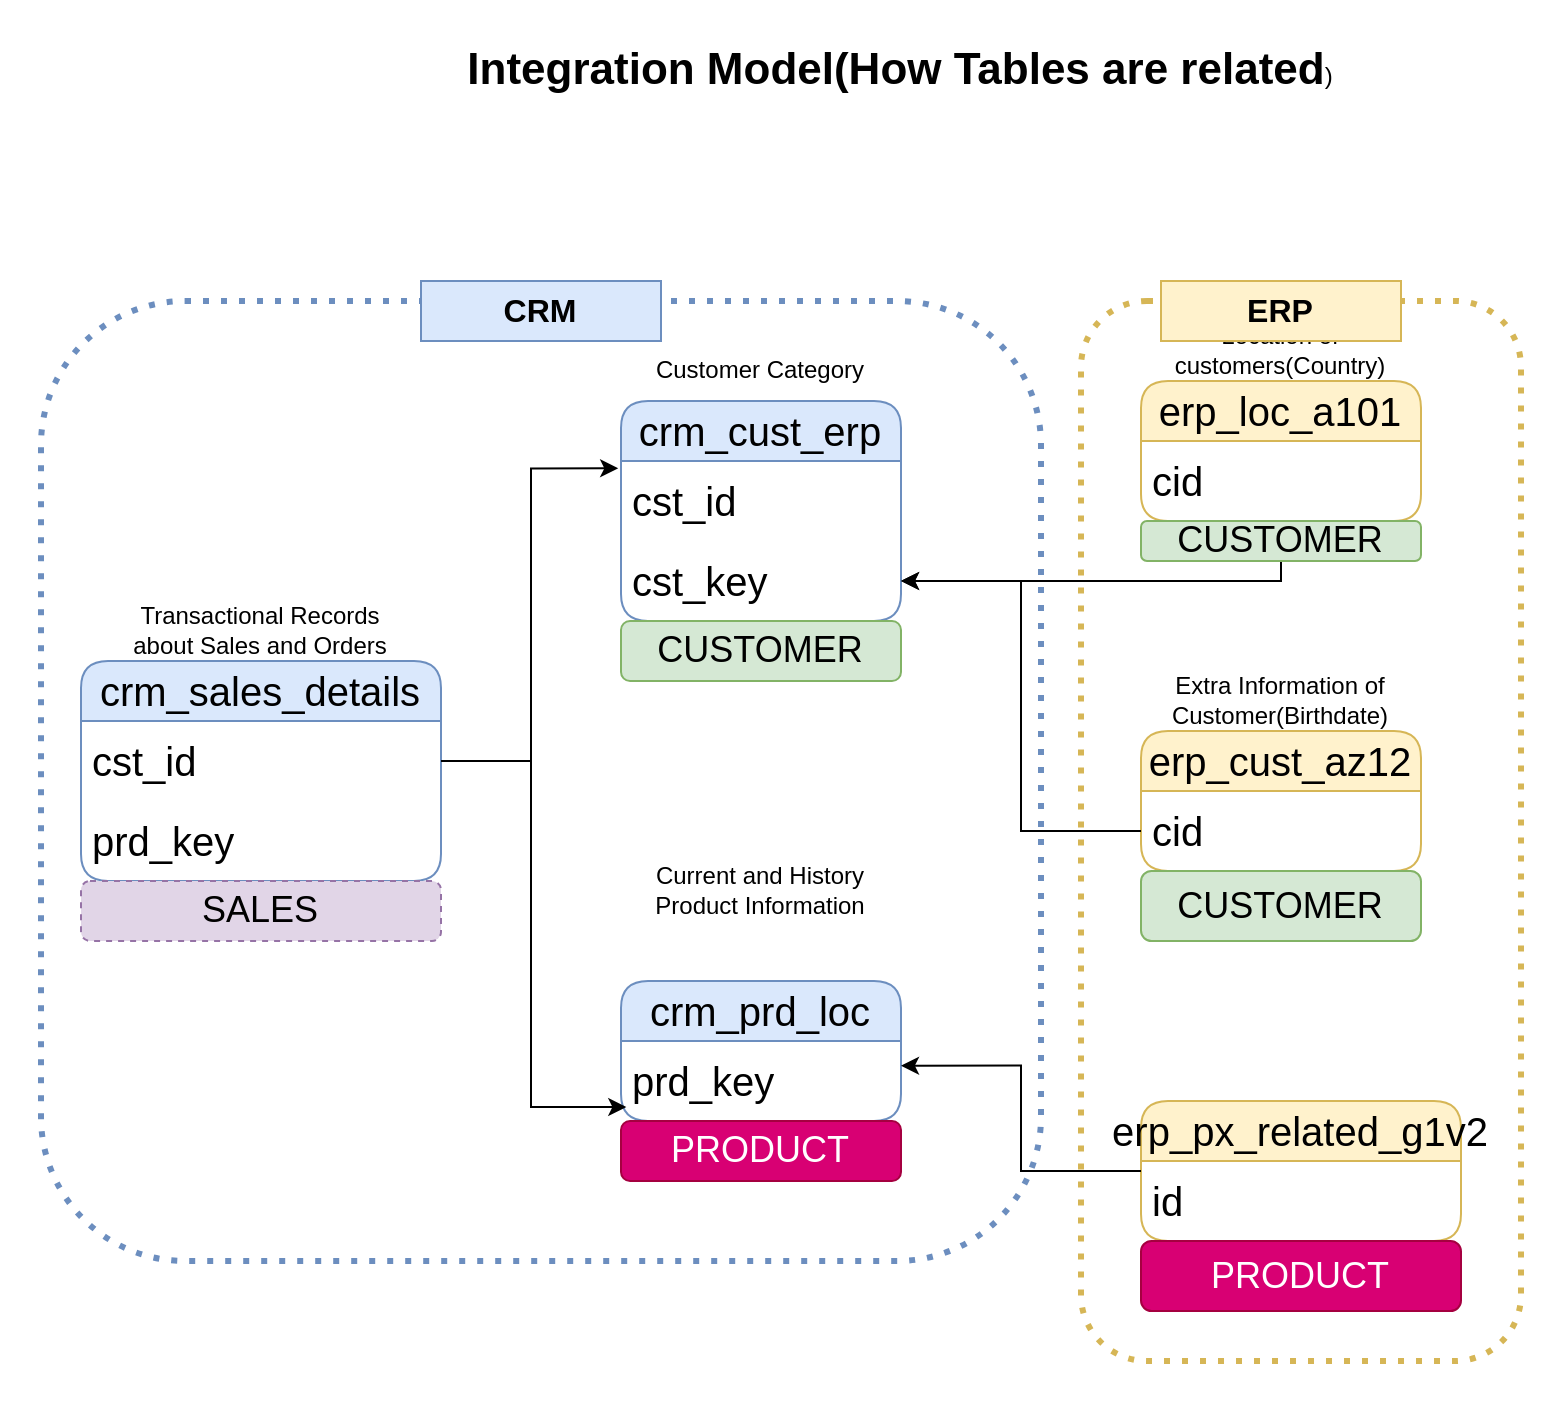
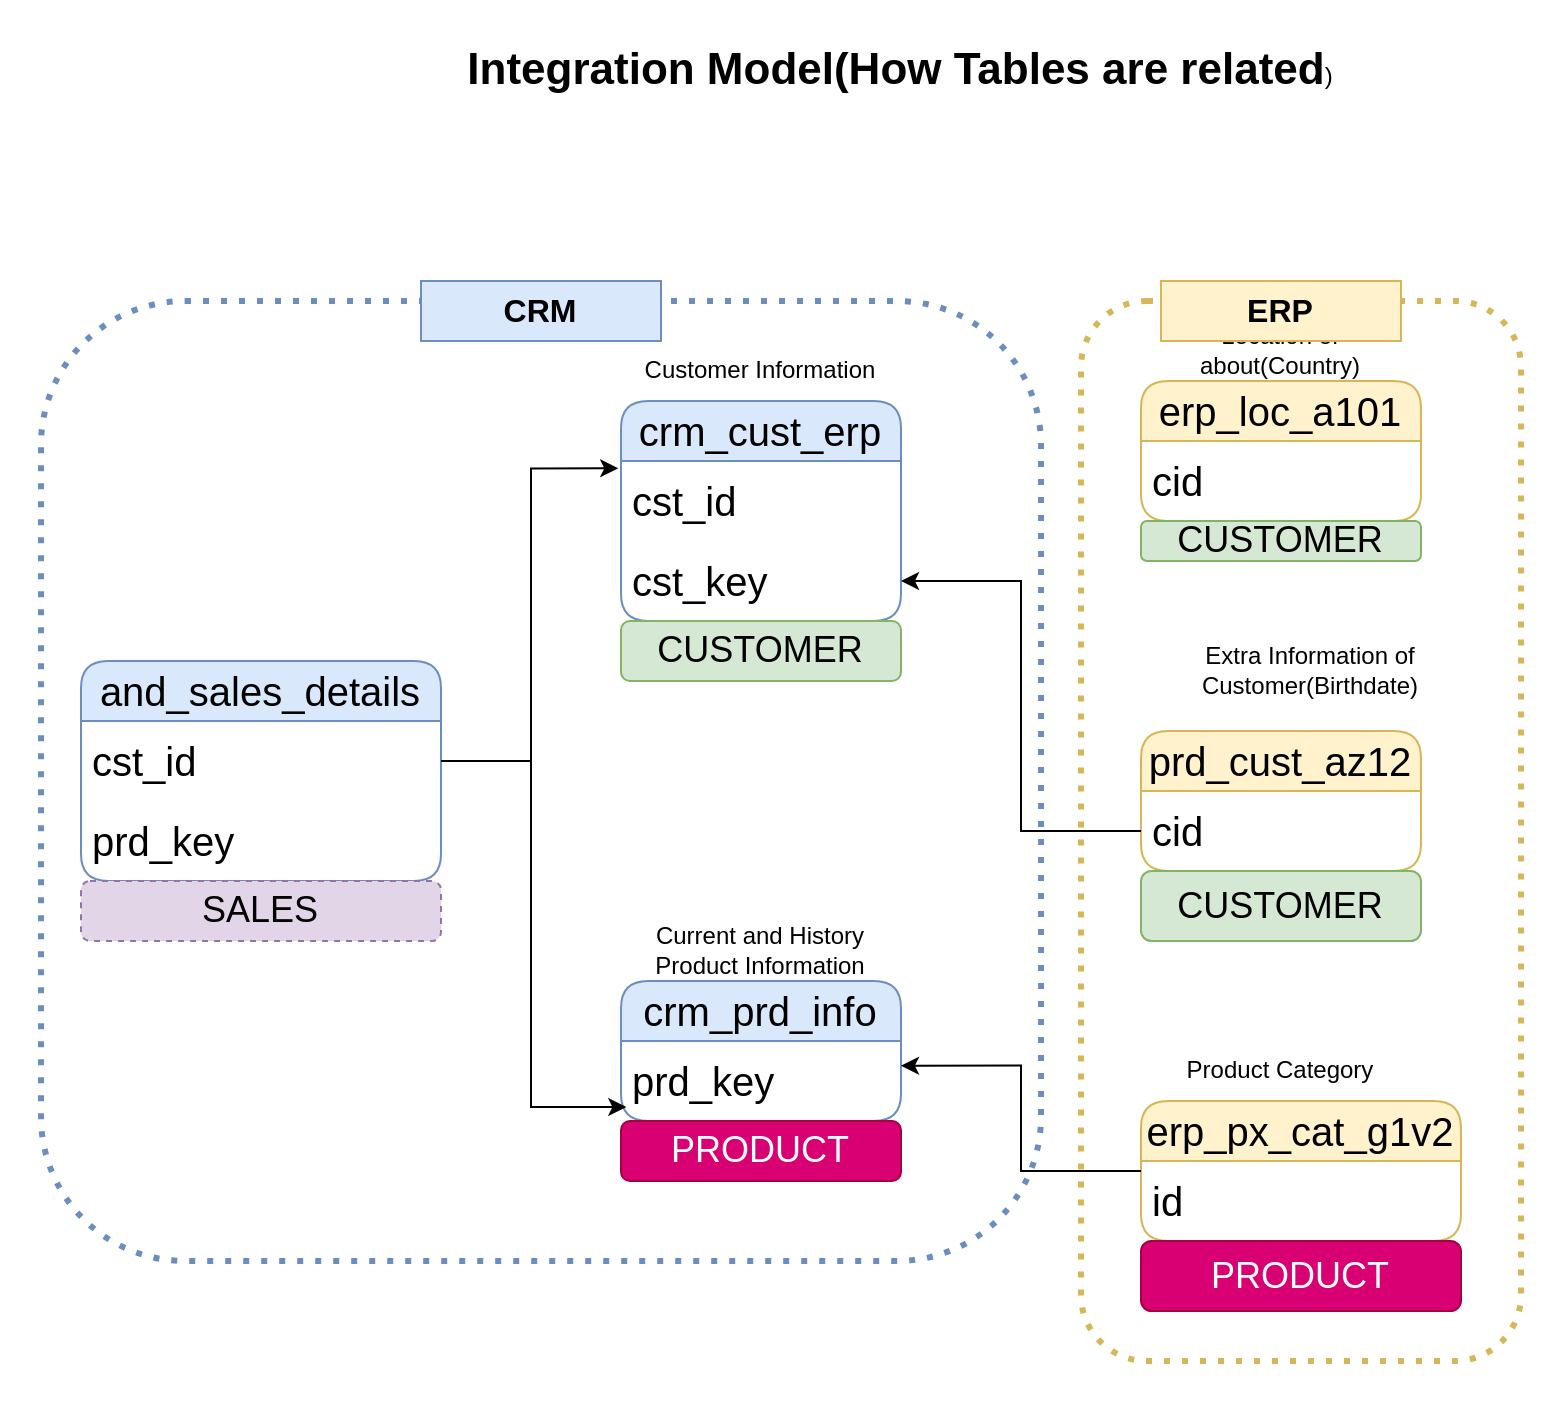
node "Location of customers(Country)": label "Location of customers(Country)" -> "Location of about(Country)"
node "Customer Category": label "Customer Category" -> "Customer Information"
edge "erp_loc_a101" -> "cst_key": removed
node "Transactional Records about Sales and Orders": removed
node "crm_sales_details": label "crm_sales_details" -> "and_sales_details"
node "Extra Information of Customer(Birthdate)": moved (1281, 701) -> (1311, 671)
node "erp_cust_az12": label "erp_cust_az12" -> "prd_cust_az12"
node "Current and History Product Information": moved (761, 891) -> (761, 951)
node "crm_prd_loc": label "crm_prd_loc" -> "crm_prd_info"
node "Product Category": added
node "erp_px_related_g1v2": label "erp_px_related_g1v2" -> "erp_px_cat_g1v2"
